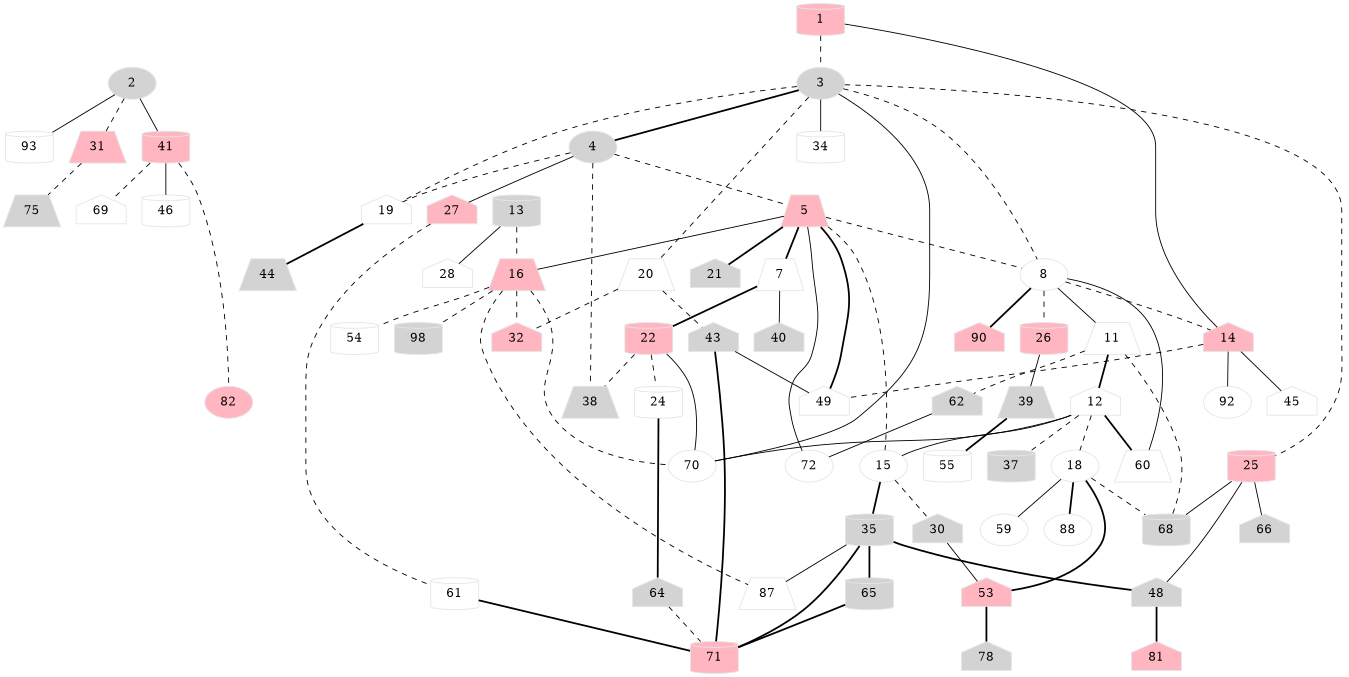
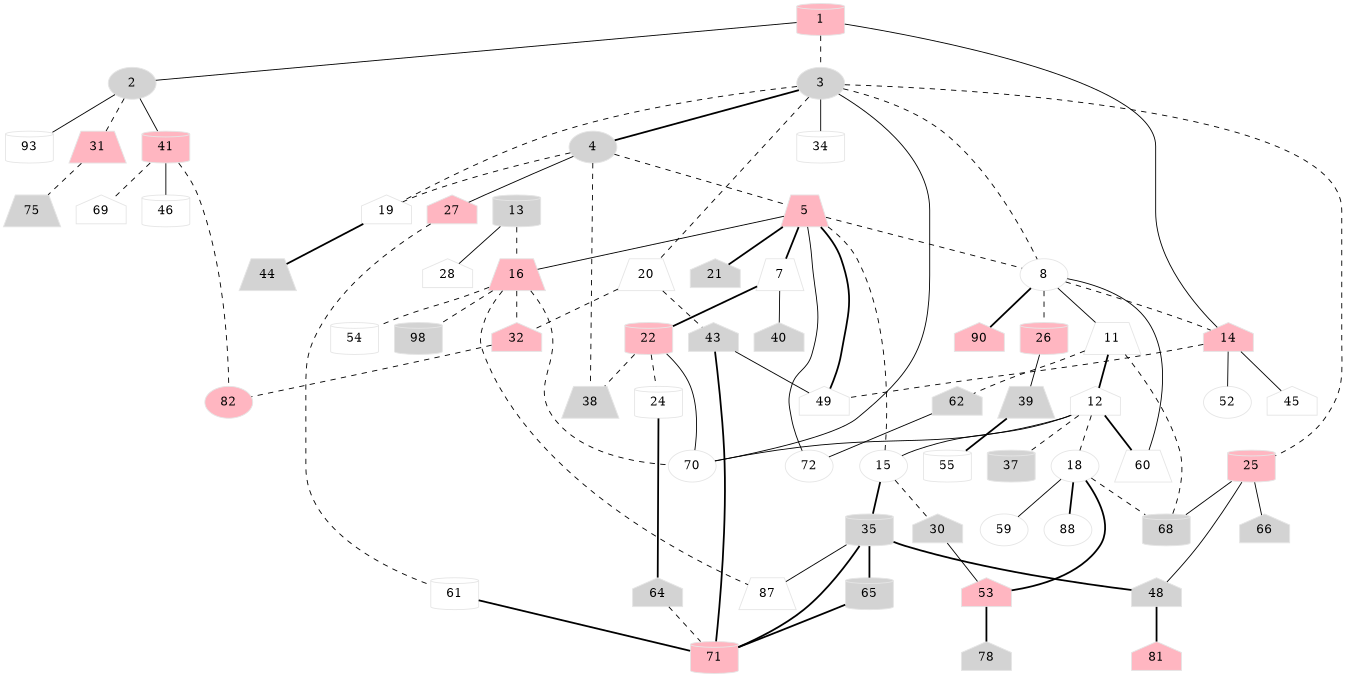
edge "1" -- "2": added
edge "32" -- "82": added
node "92": label "92" -> "52"
